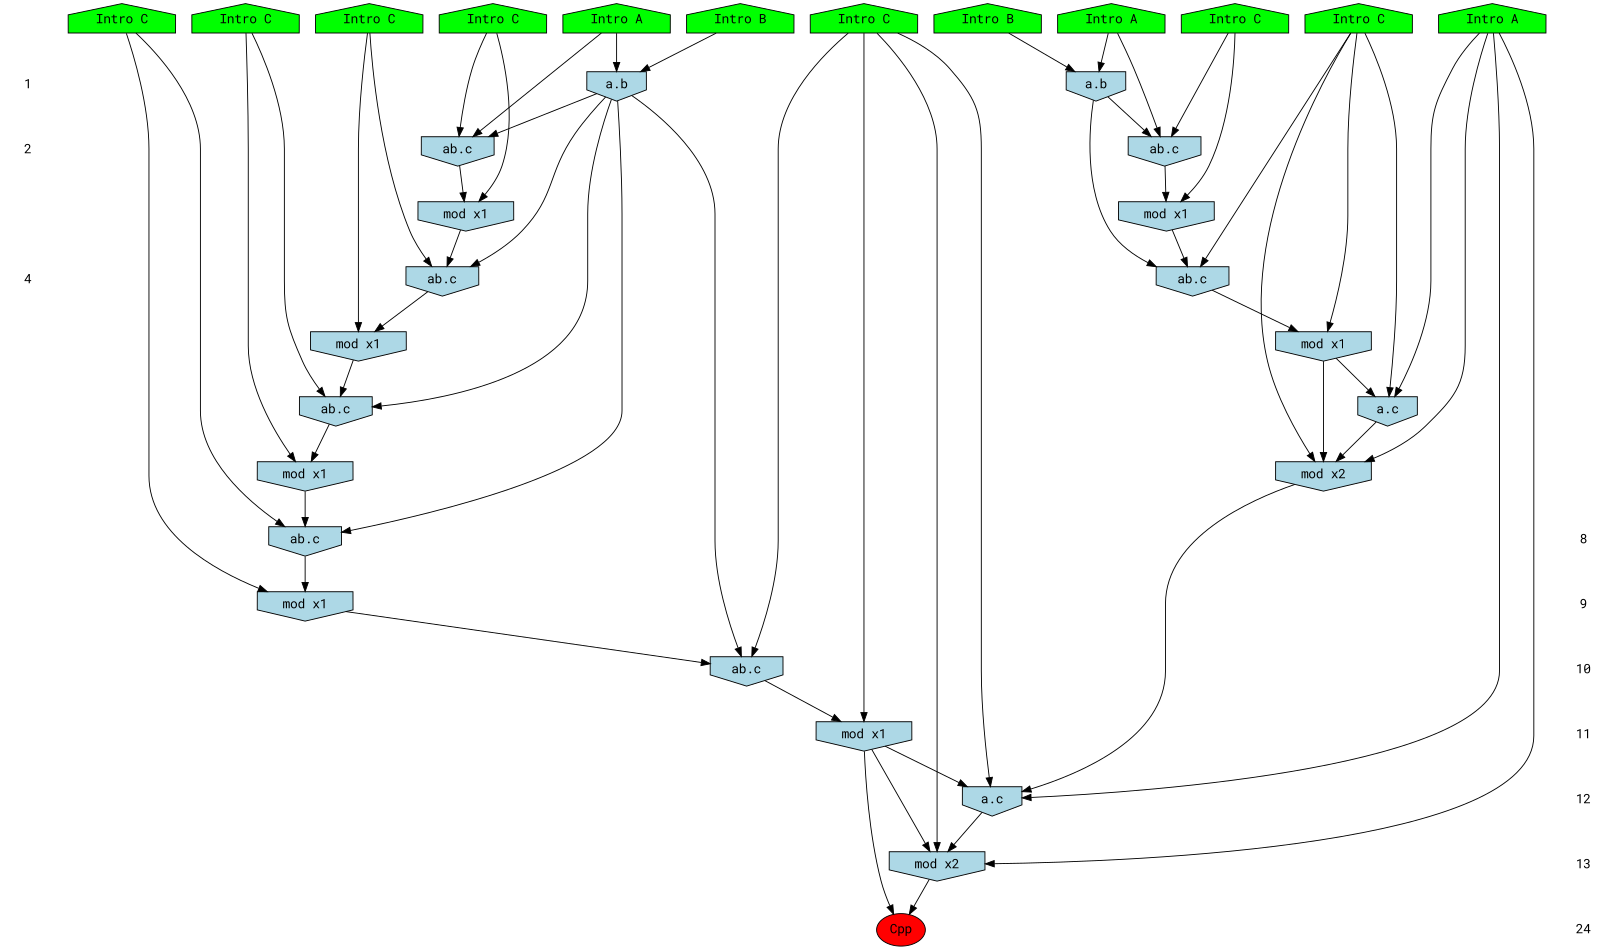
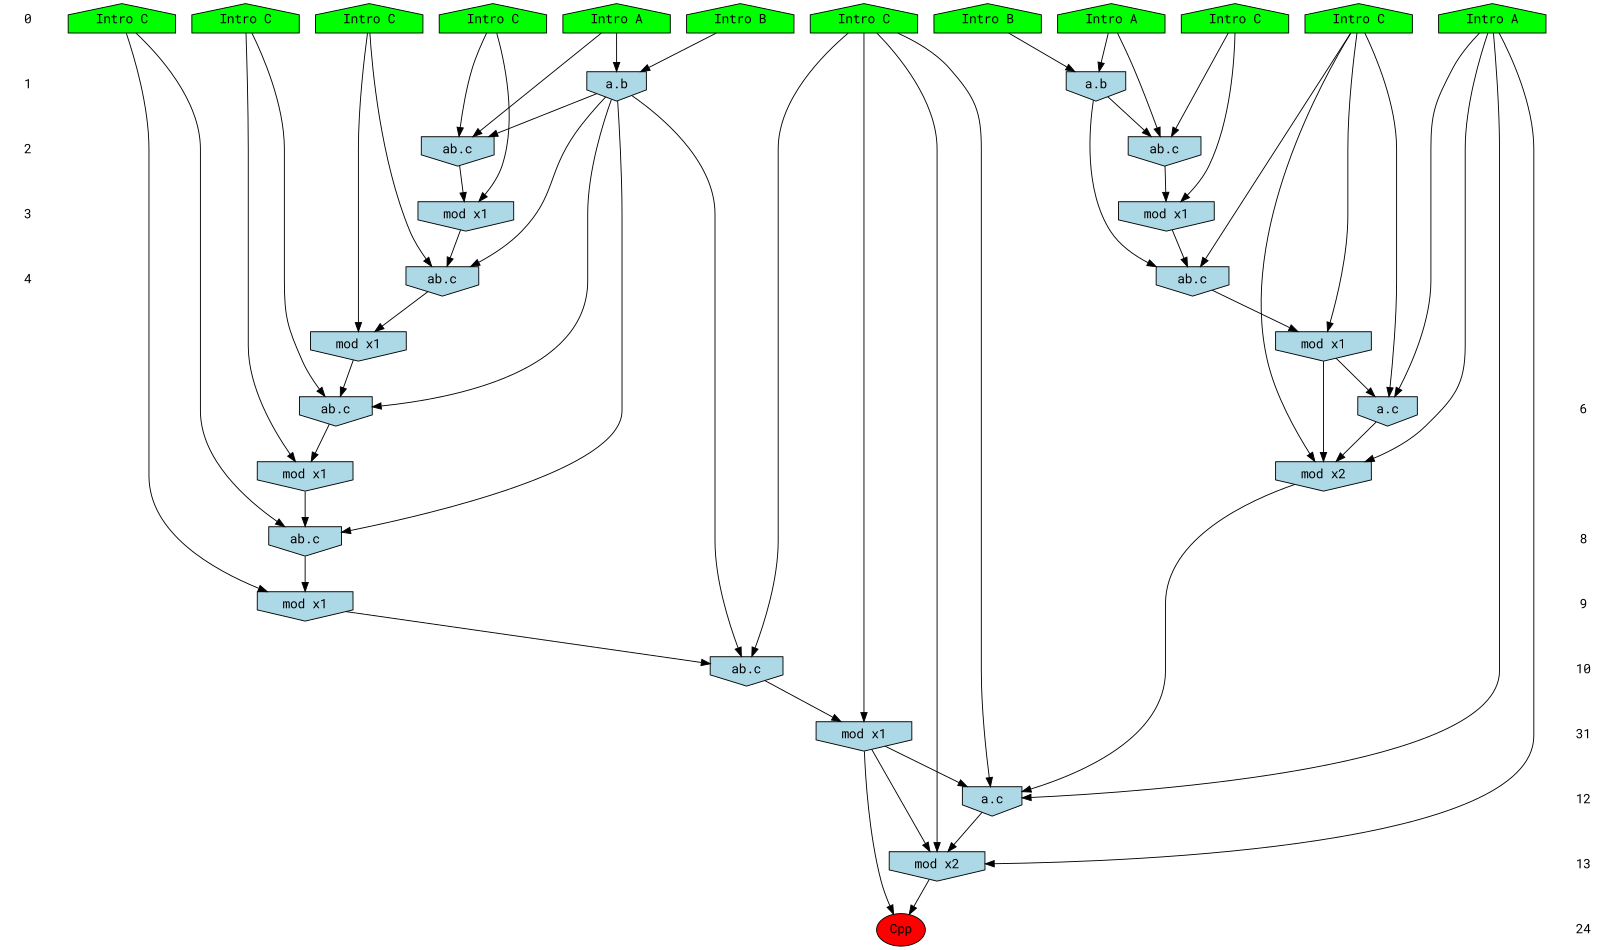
node "0": added
node "3": added
node "6": added
node "11": label "11" -> "31"
